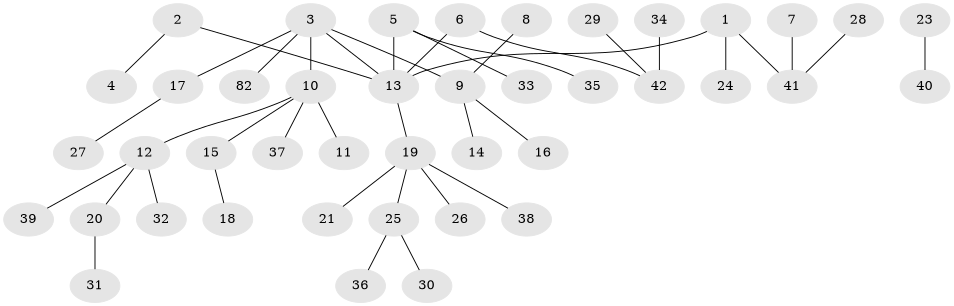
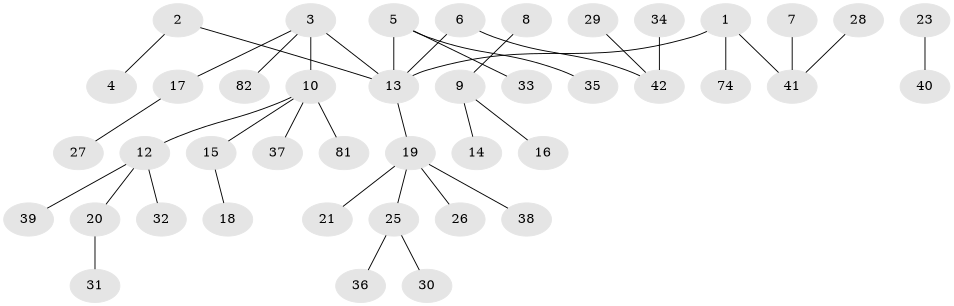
edge "3" -- "9": removed
node "24": label "24" -> "74"
node "11": label "11" -> "81"
